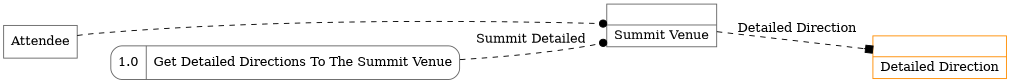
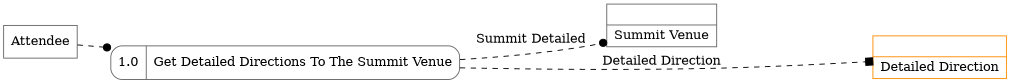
edge "Attendee" -> "Summit Venue": now "Attendee" -> "1.0"
edge "Summit Venue" -> "Detailed Direction": now "1.0" -> "Detailed Direction"
